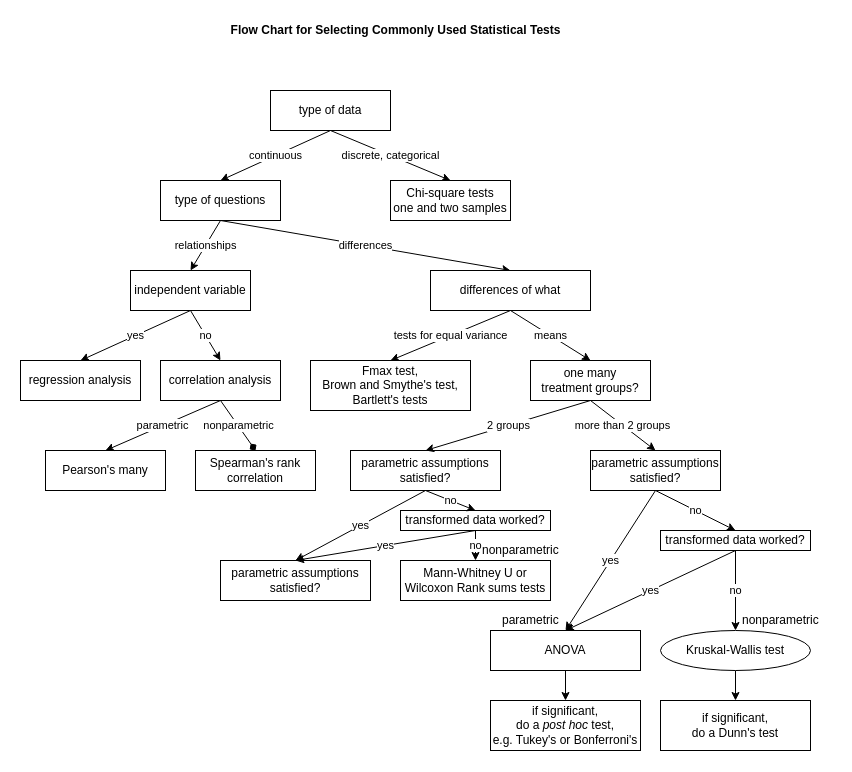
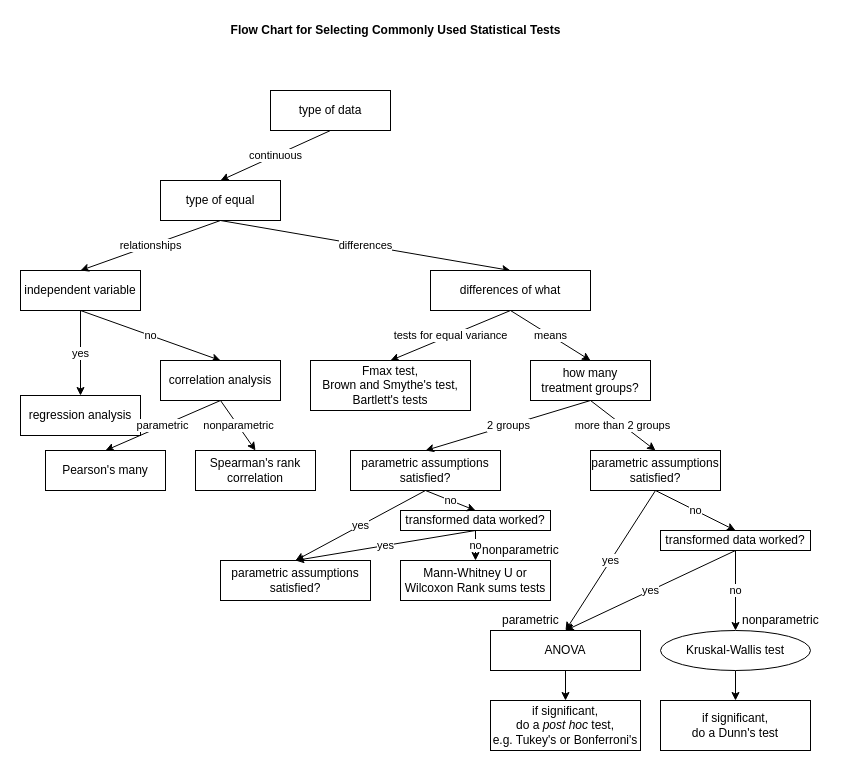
edge "type of data" -> "Chi-square tests one and two samples": removed, label "discrete, categorical"
node "type of questions": label "type of questions" -> "type of equal"
node "Chi-square tests one and two samples": removed
node "independent variable": moved (191, 291) -> (81, 291)
node "regression analysis": moved (81, 381) -> (81, 416)
node "one many treatment groups?": label "one many treatment groups?" -> "how many treatment groups?"
edge "correlation analysis" -> "Spearman's rank correlation": arrowhead diamond -> classic
